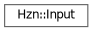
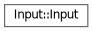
node "Hzn::Input": label "Hzn::Input" -> "Input::Input"
